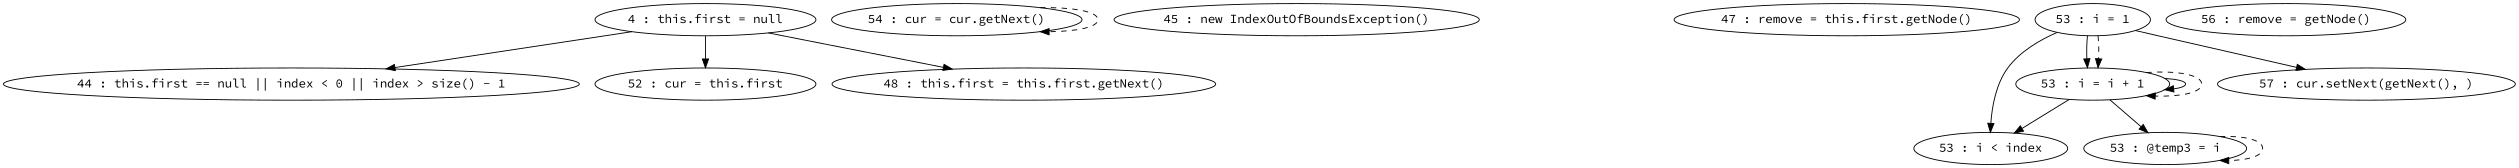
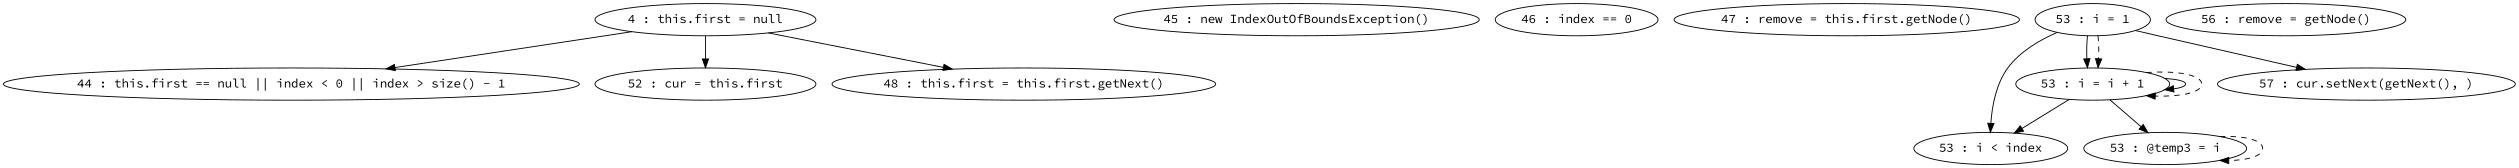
node "54 : cur = cur.getNext()": removed
node "46 : index == 0": added
